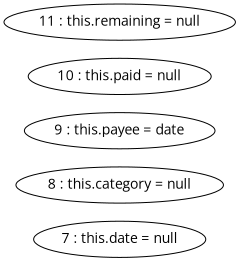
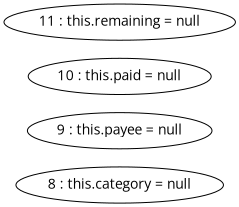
node "9 : this.payee = date": label "9 : this.payee = date" -> "9 : this.payee = null"
node "7 : this.date = null": removed
